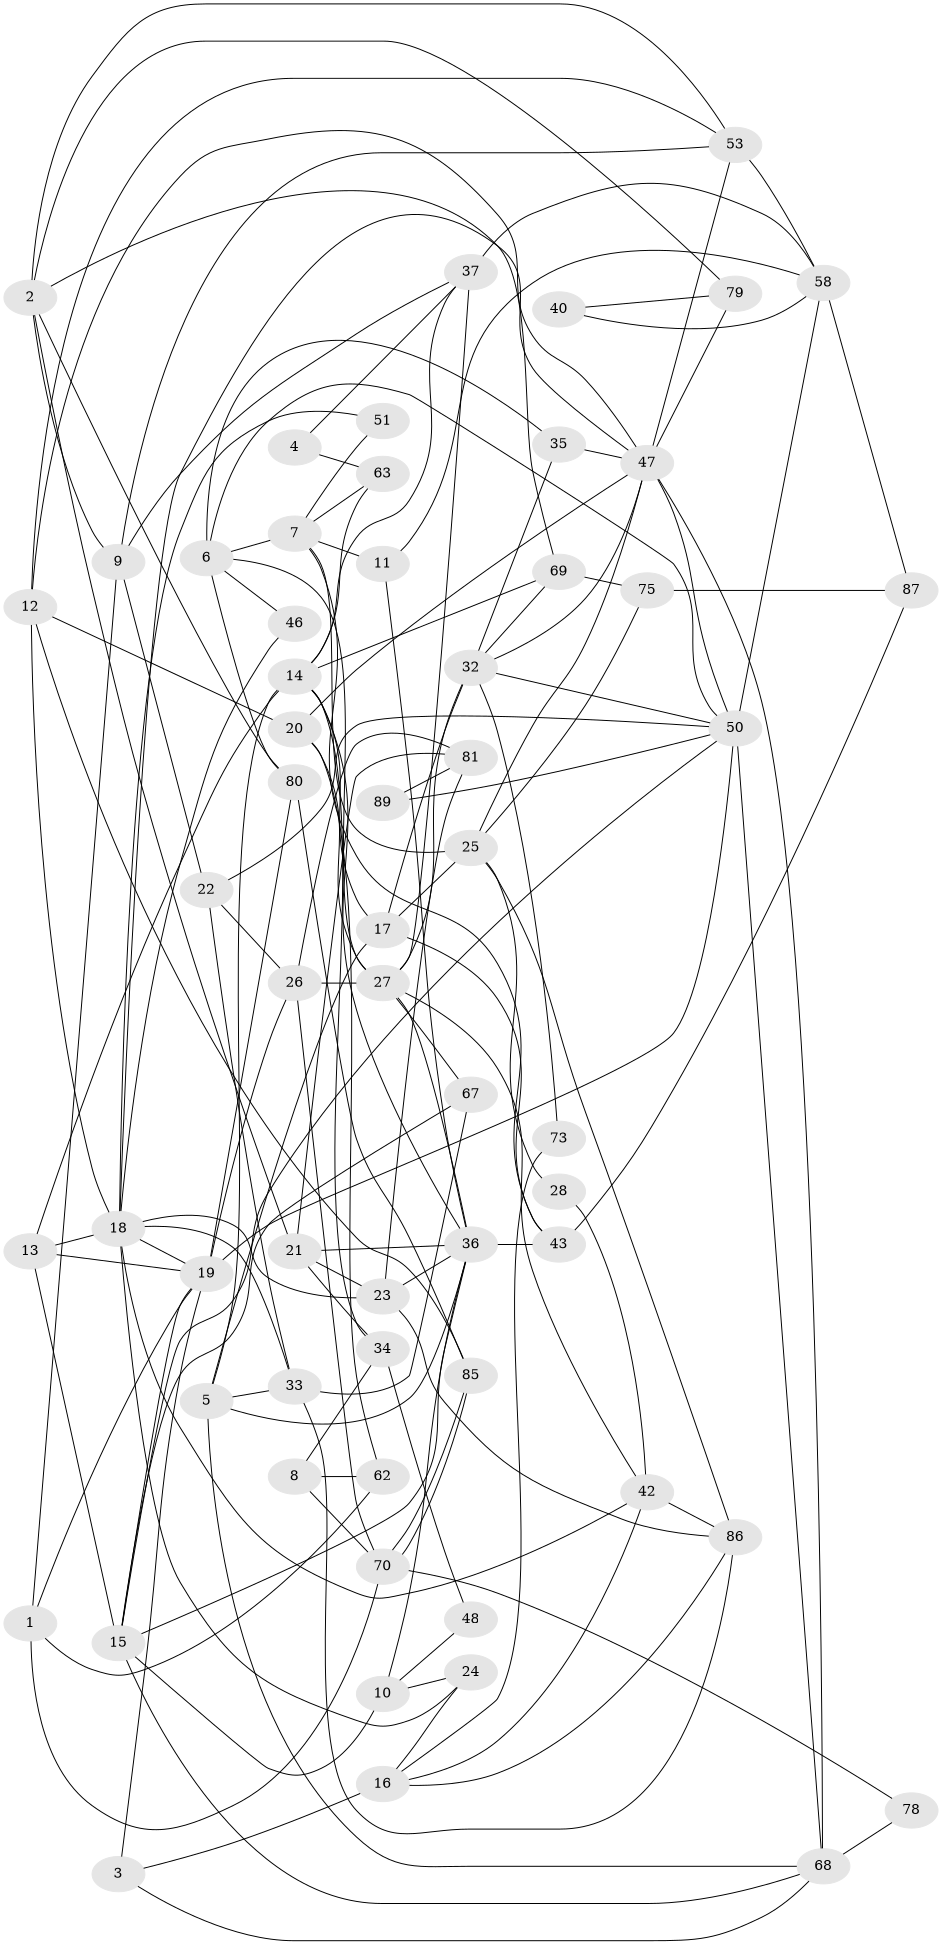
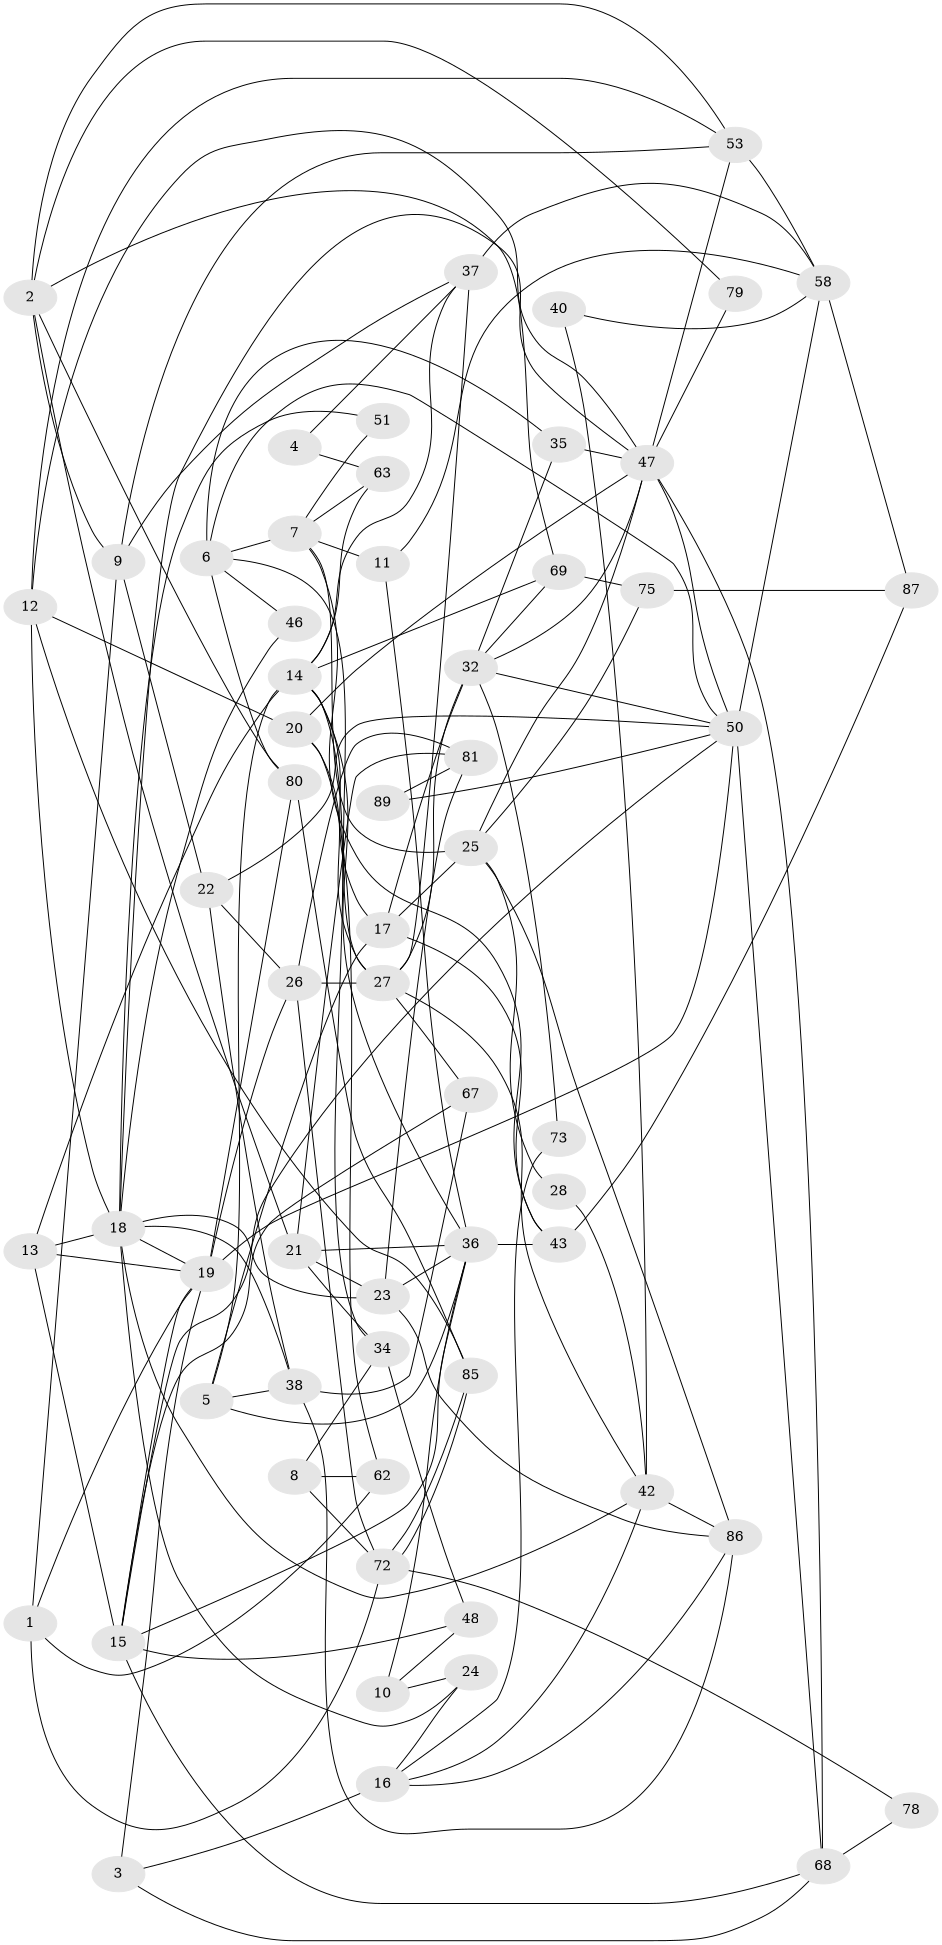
edge "79" -- "40": now "42" -- "40"
edge "27" -- "36": removed
node "33": label "33" -> "38"
node "70": label "70" -> "72"
edge "15" -- "10": now "15" -- "48"
edge "5" -- "68": removed
